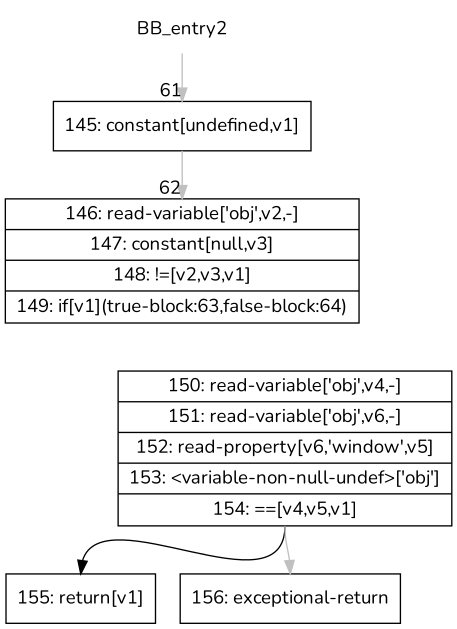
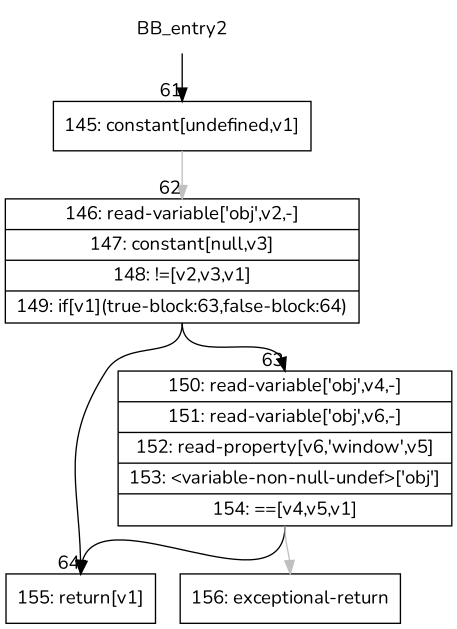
edge "BB_entry2" -> "145: constant[undefined,v1]": color gray -> black
edge "146: read-variable['obj',v2,-]" -> "150: read-variable['obj',v4,-]": added
edge "146: read-variable['obj',v2,-]" -> "155: return[v1]": added
